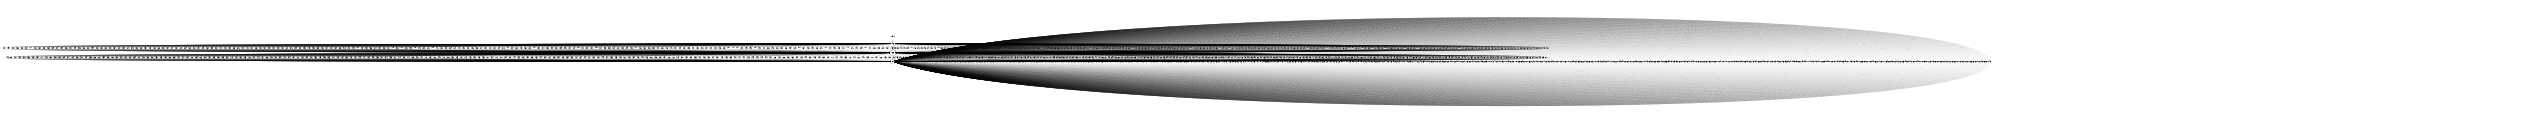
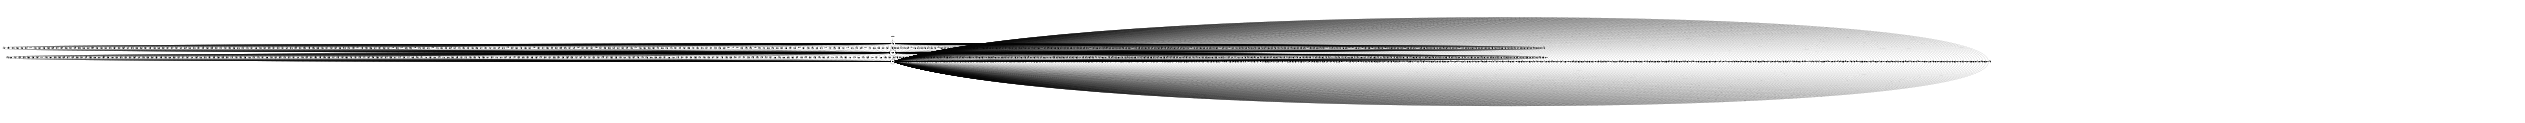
node "__start0": label "__start0" -> "__init0"
edge "1628" -> "1436": removed, label "1436"
